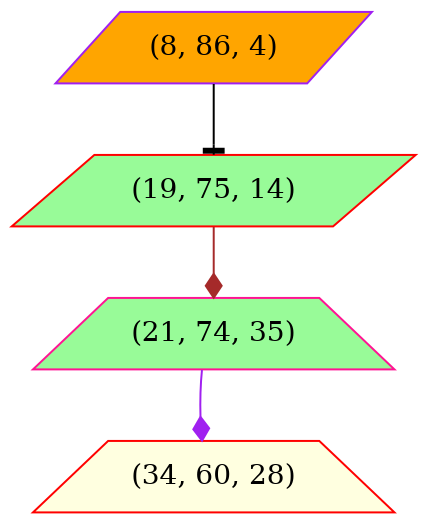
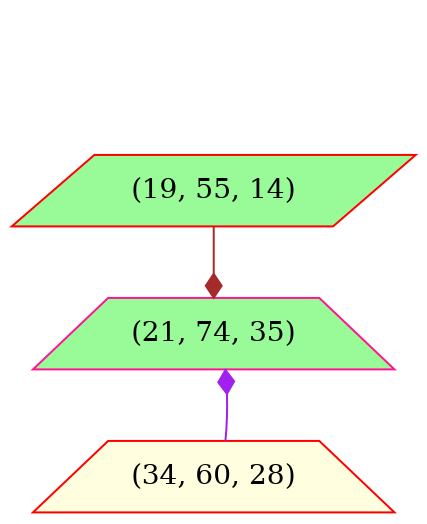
node "(8, 86, 4)": removed
node "(19, 75, 14)": label "(19, 75, 14)" -> "(19, 55, 14)"
edge "(21, 74, 35)" -> "(34, 60, 28)": reversed
